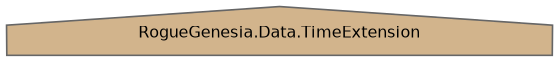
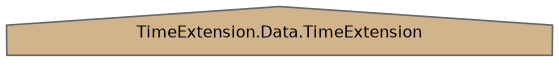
node "RogueGenesia.Data.TimeExtension": label "RogueGenesia.Data.TimeExtension" -> "TimeExtension.Data.TimeExtension"
